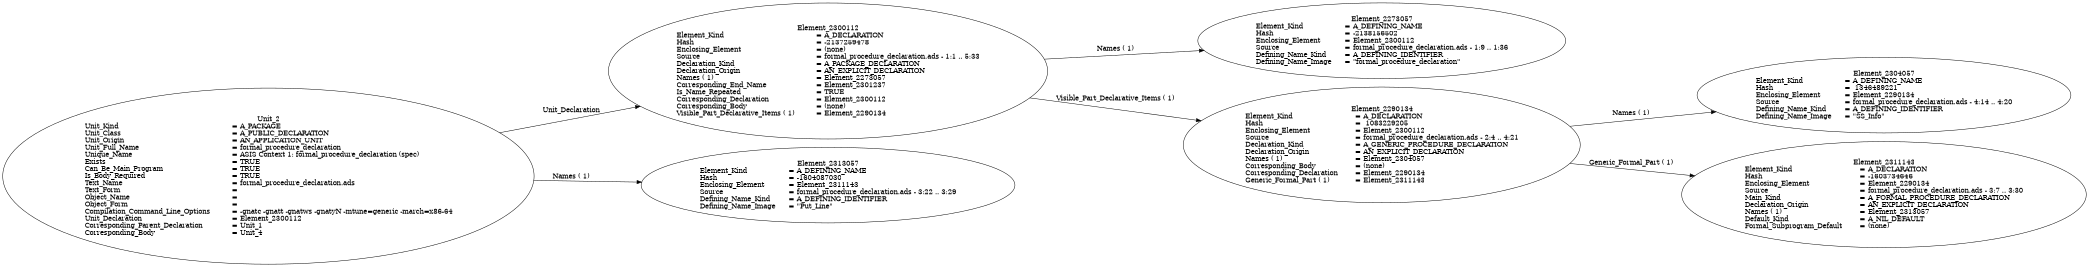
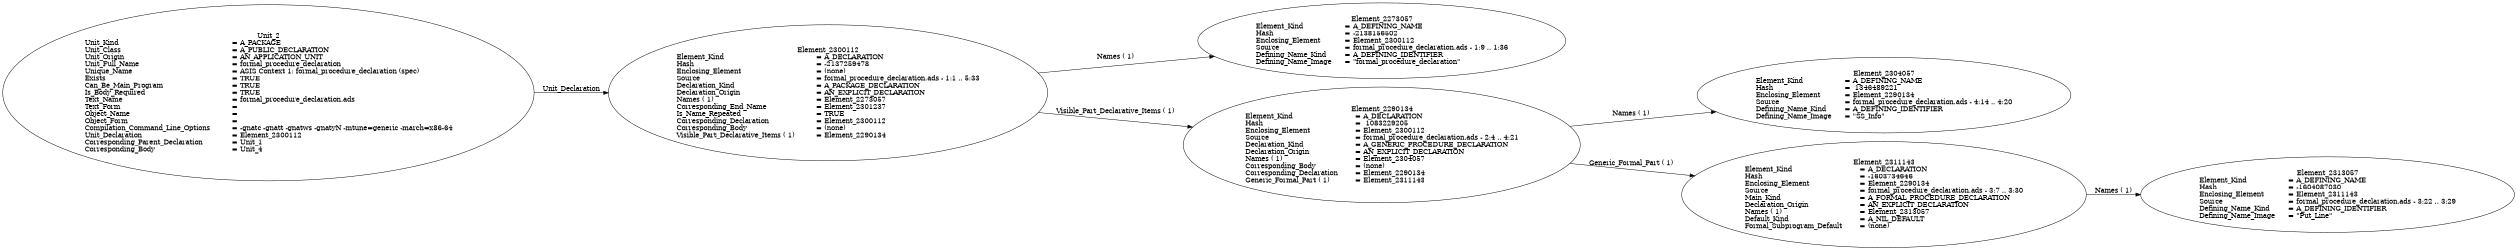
edge "Unit_2" -> "Element_2313057": now "Element_2311143" -> "Element_2313057"
